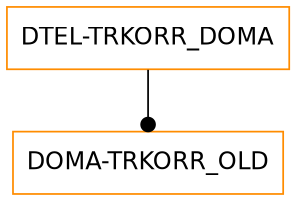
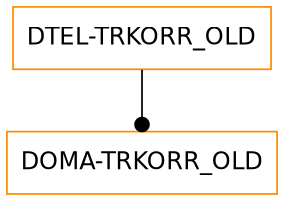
node "DTEL-TRKORR_DOMA": label "DTEL-TRKORR_DOMA" -> "DTEL-TRKORR_OLD"
